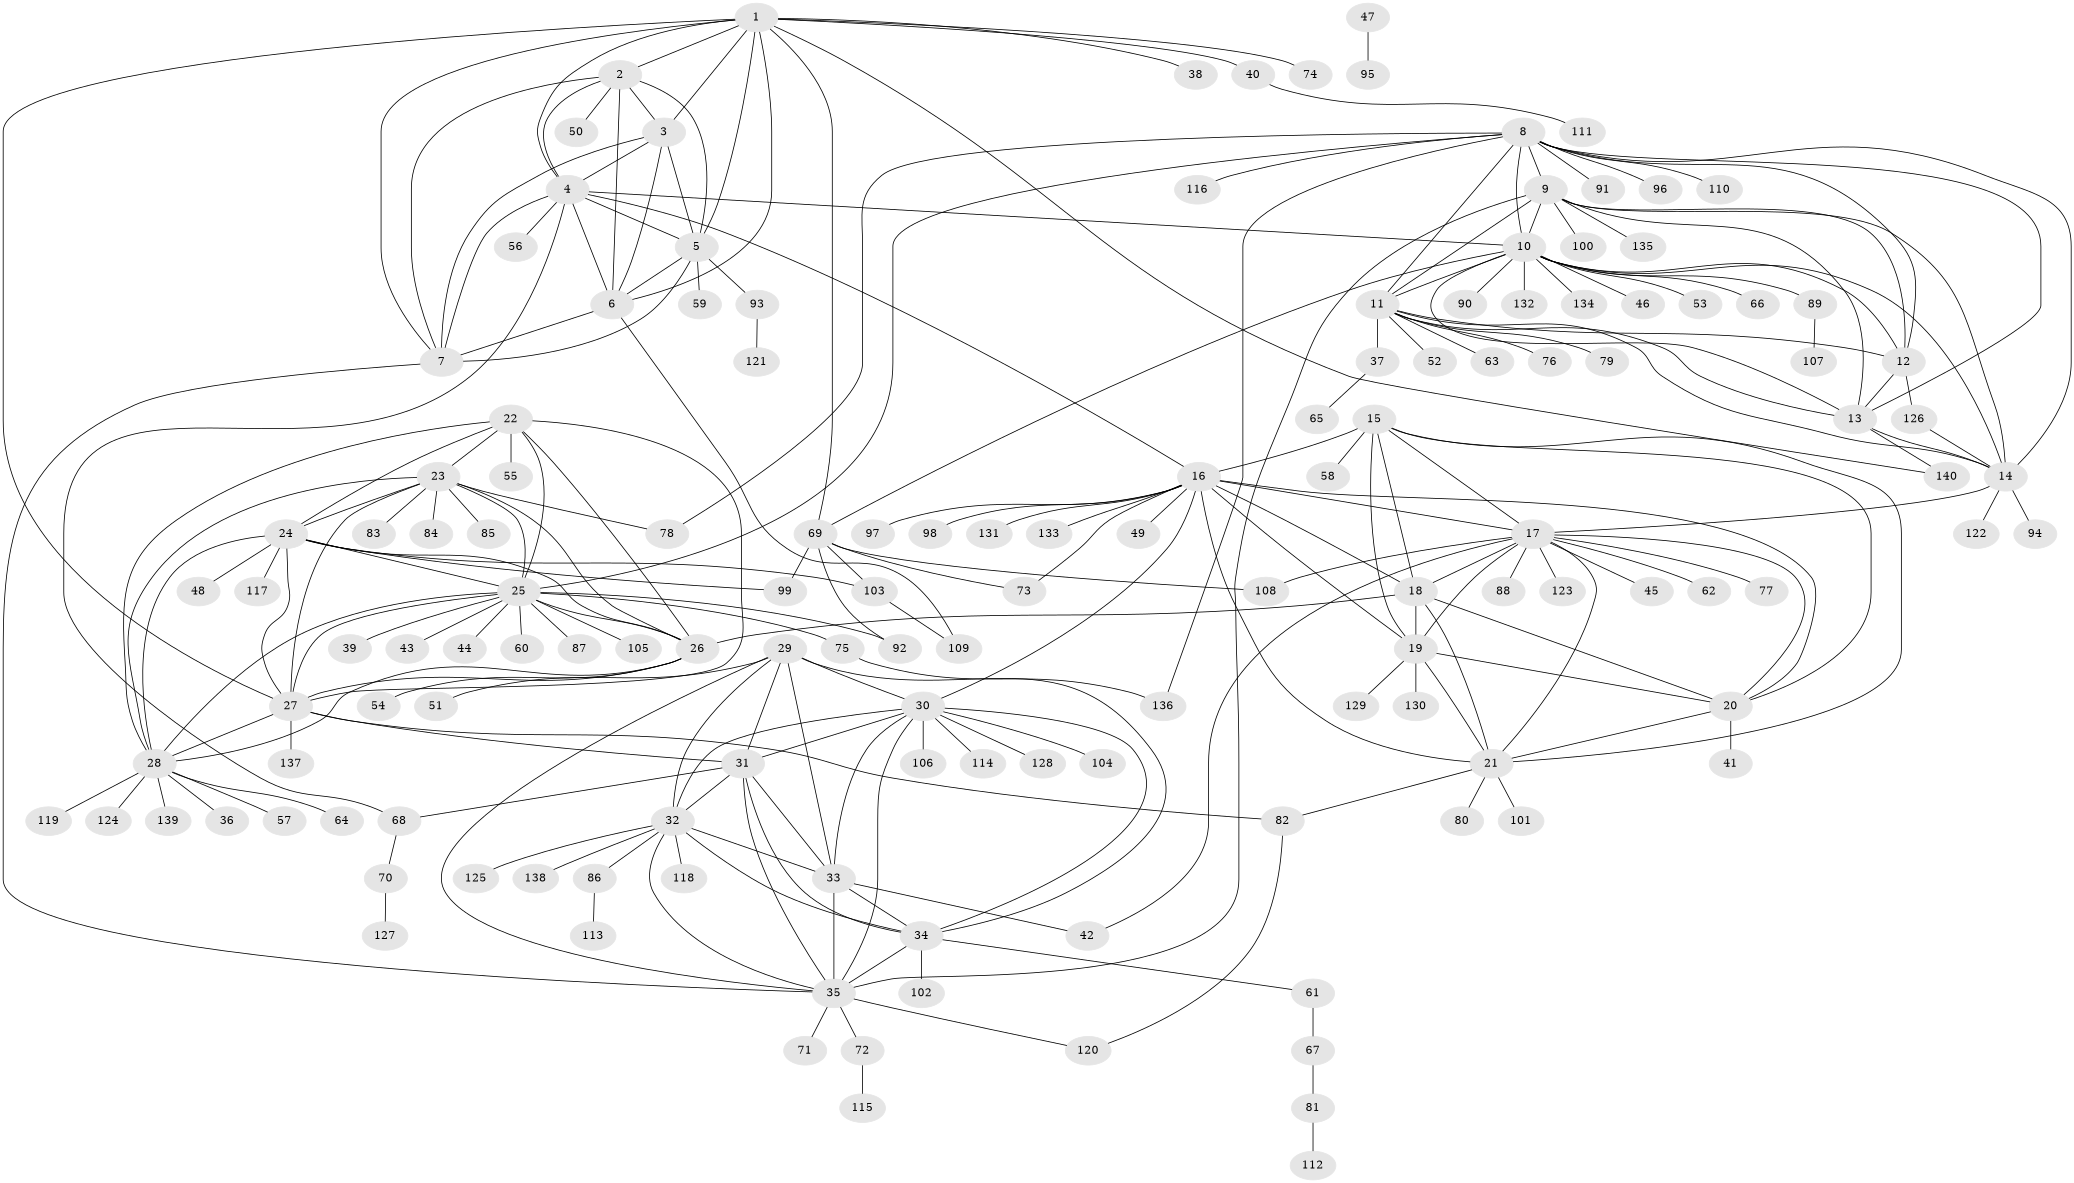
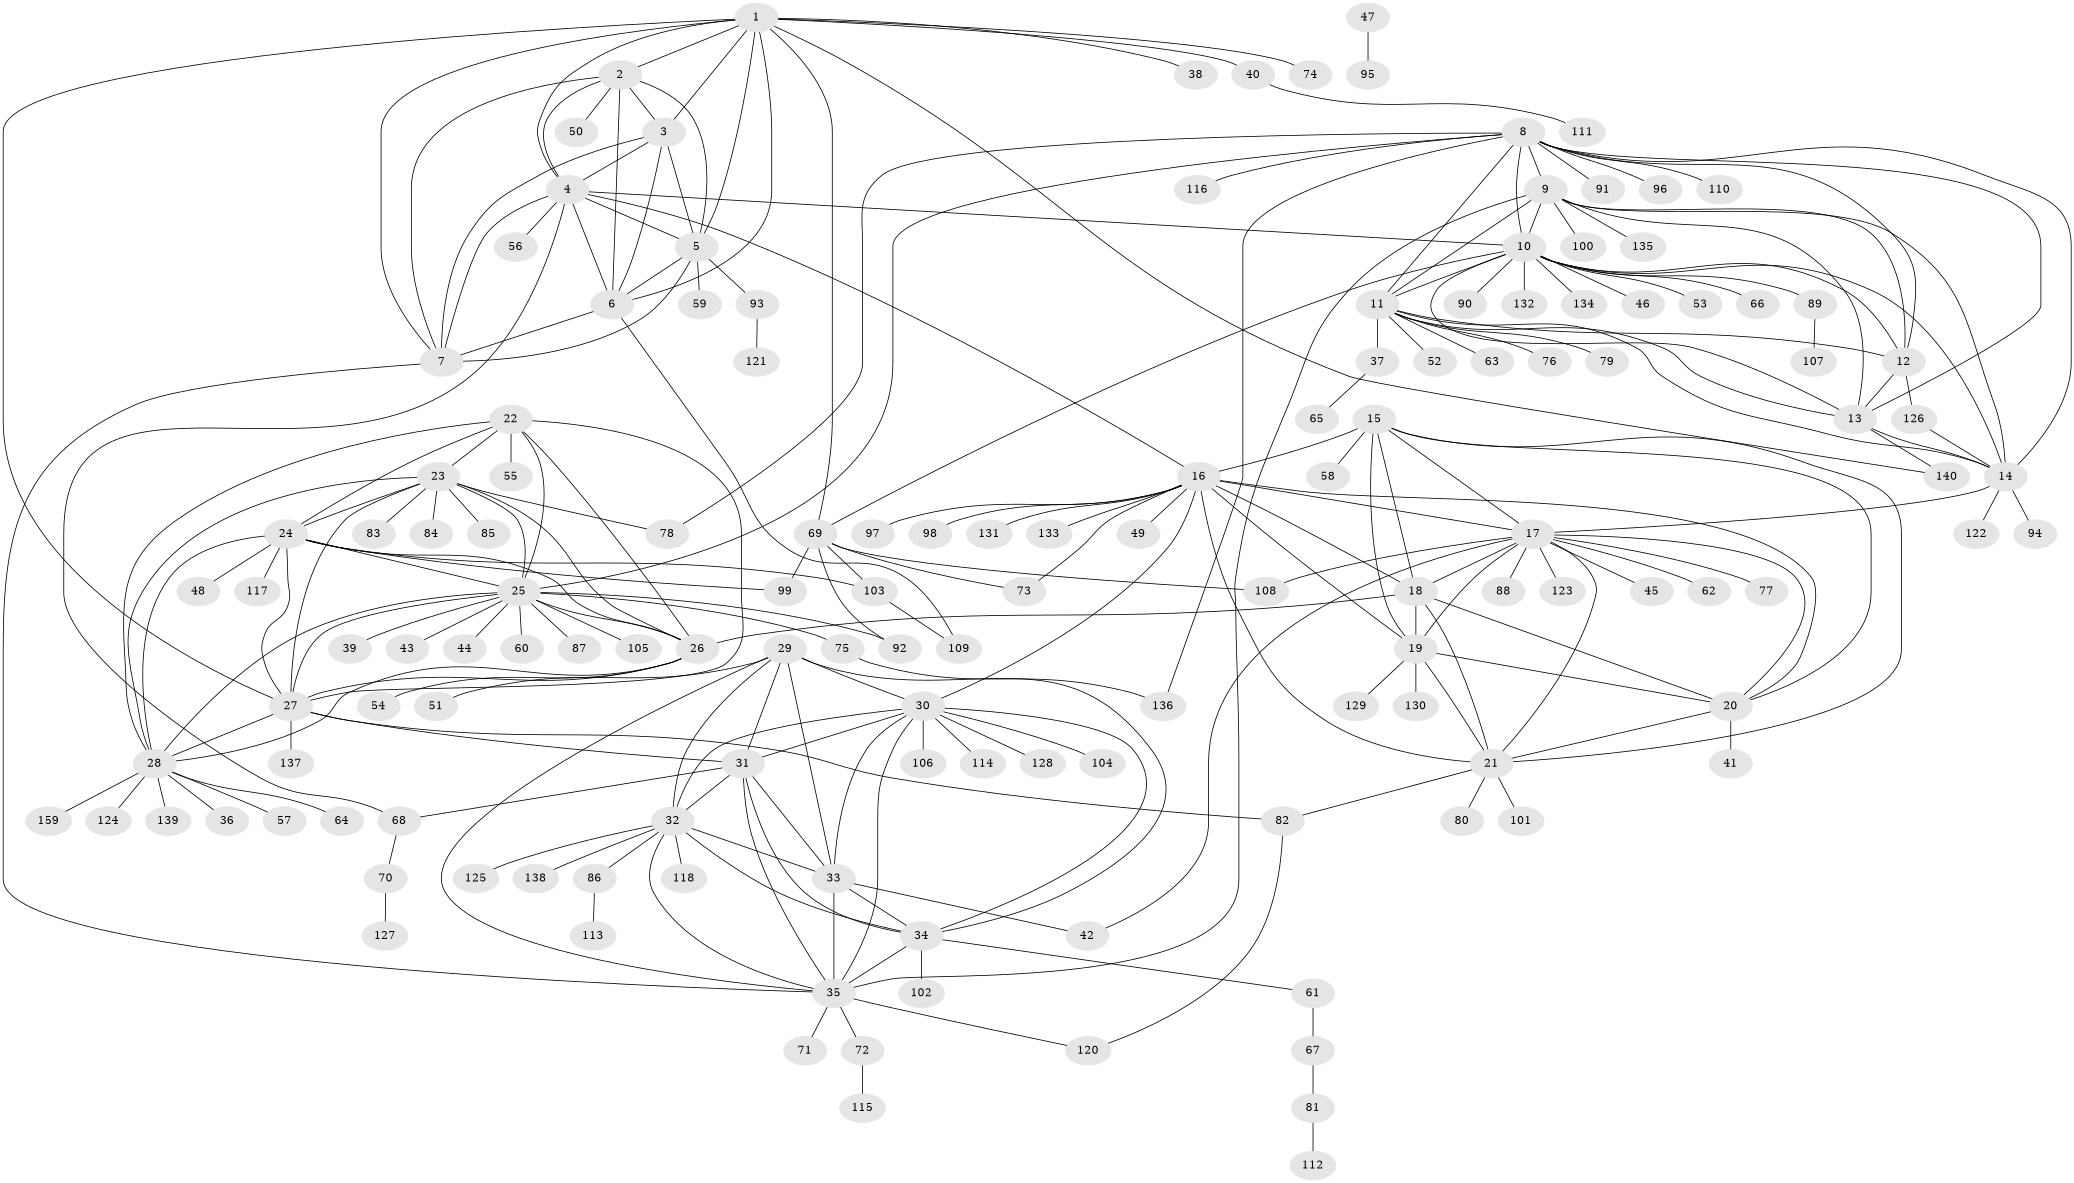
node "119": label "119" -> "159"
